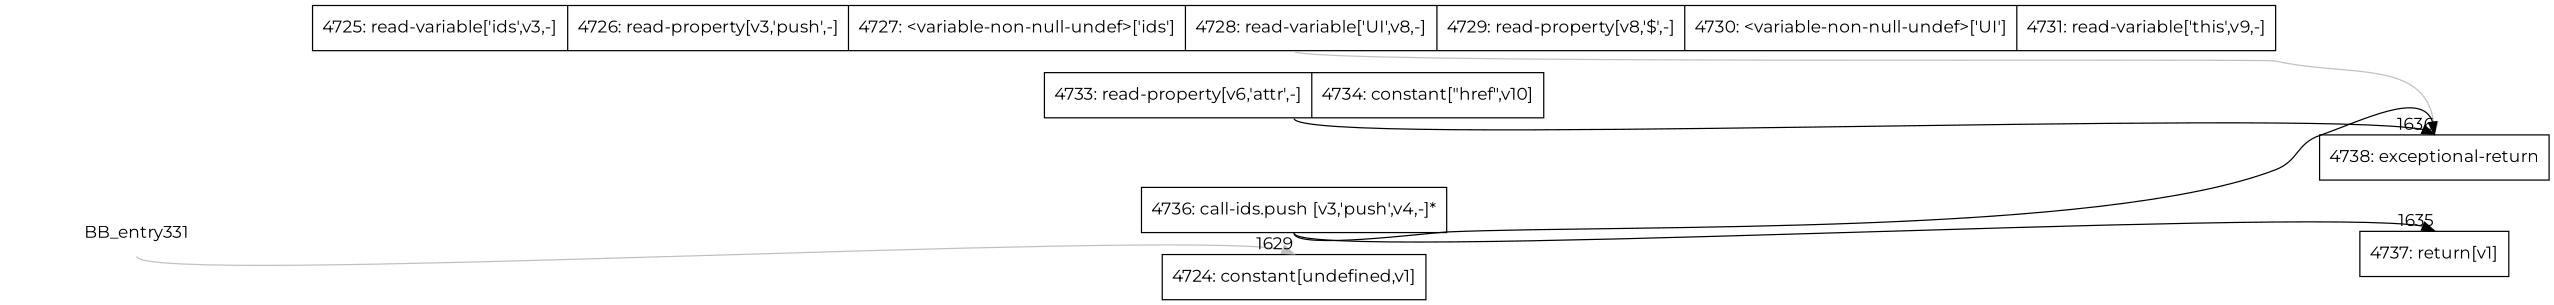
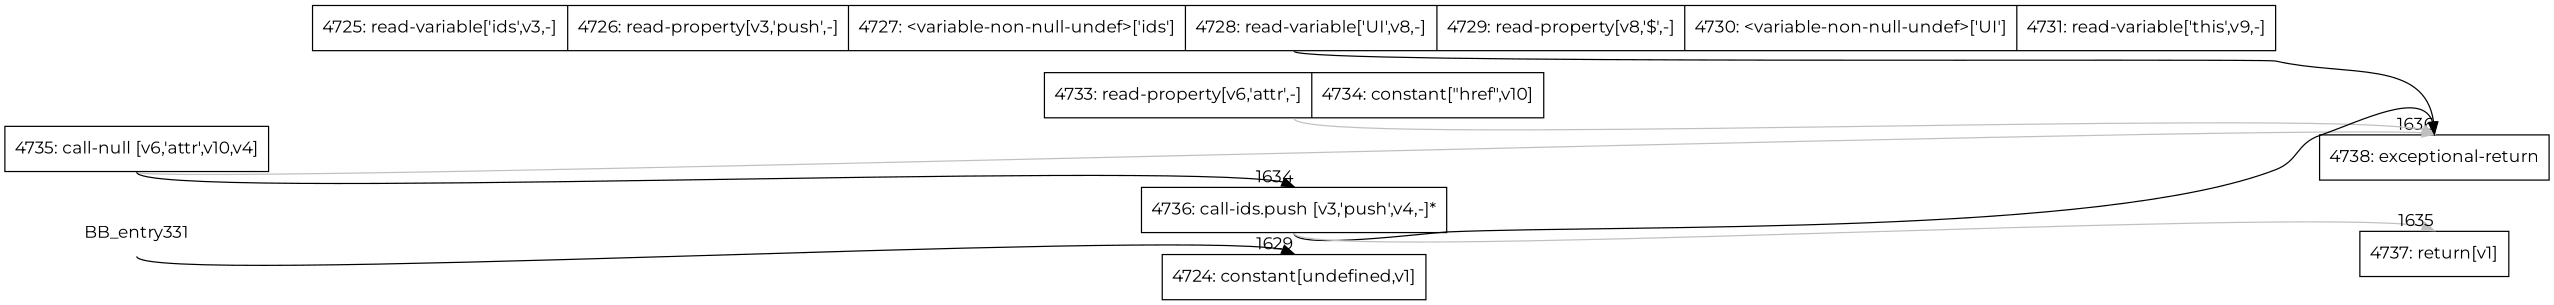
edge "4725: read-variable['ids',v3,-]" -> "4738: exceptional-return": color gray -> black
edge "4733: read-property[v6,'attr',-]" -> "4738: exceptional-return": color black -> gray
node "4735: call-null [v6,'attr',v10,v4]": added
edge "4736: call-ids.push [v3,'push',v4,-]*" -> "4737: return[v1]": color black -> gray
edge "BB_entry331" -> "4724: constant[undefined,v1]": color gray -> black
